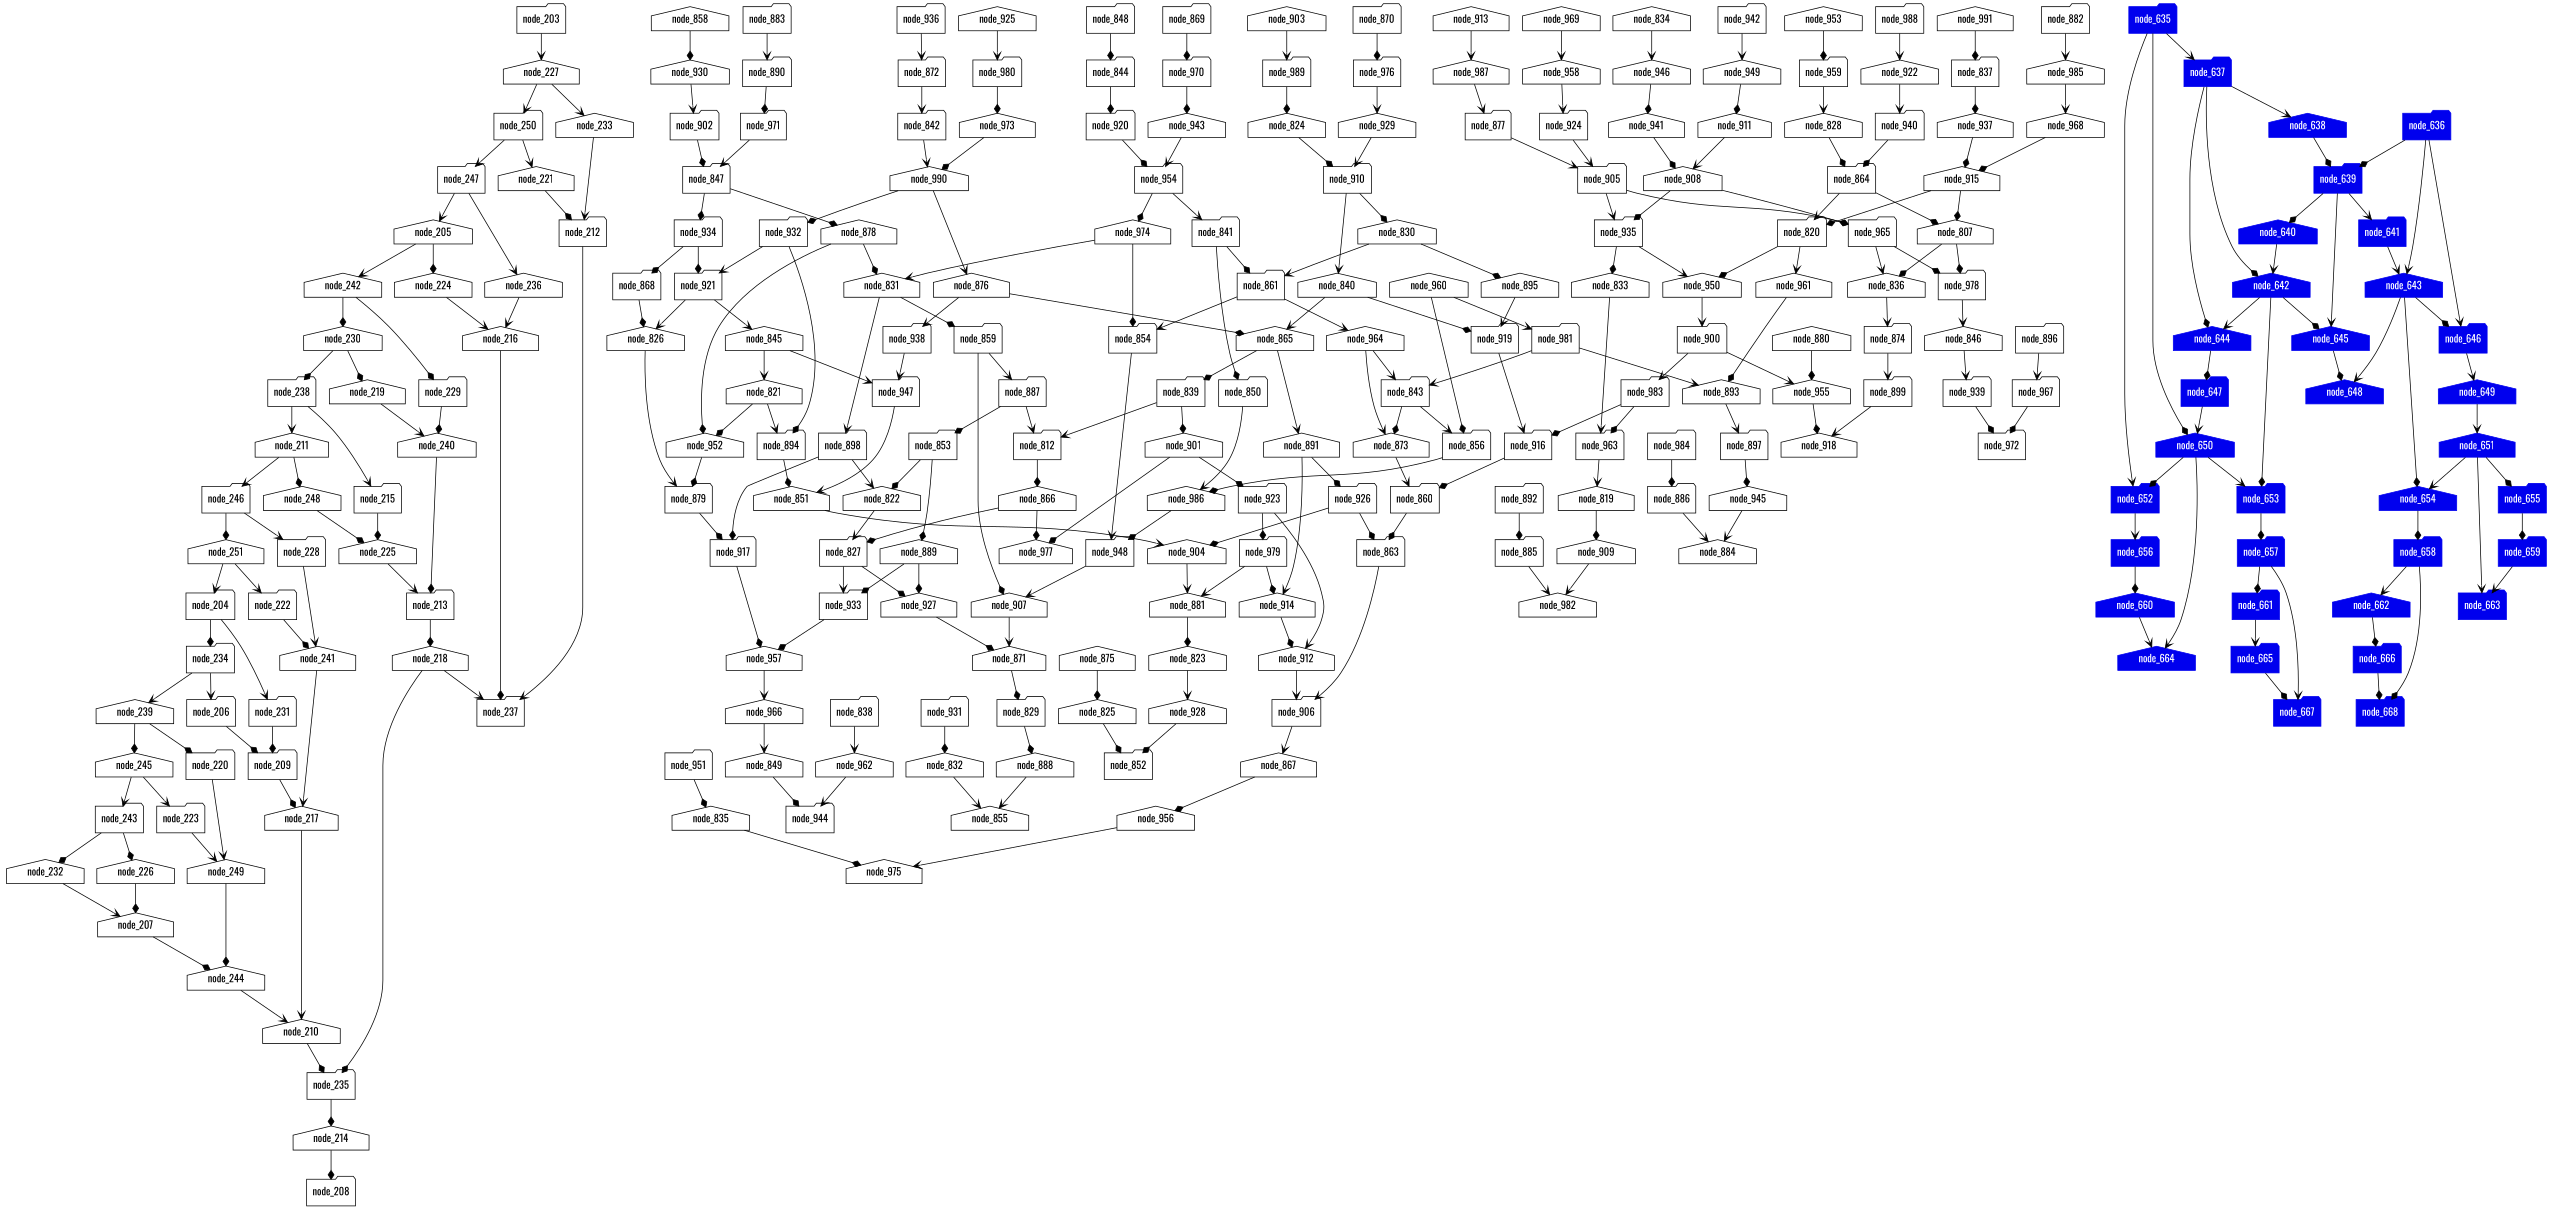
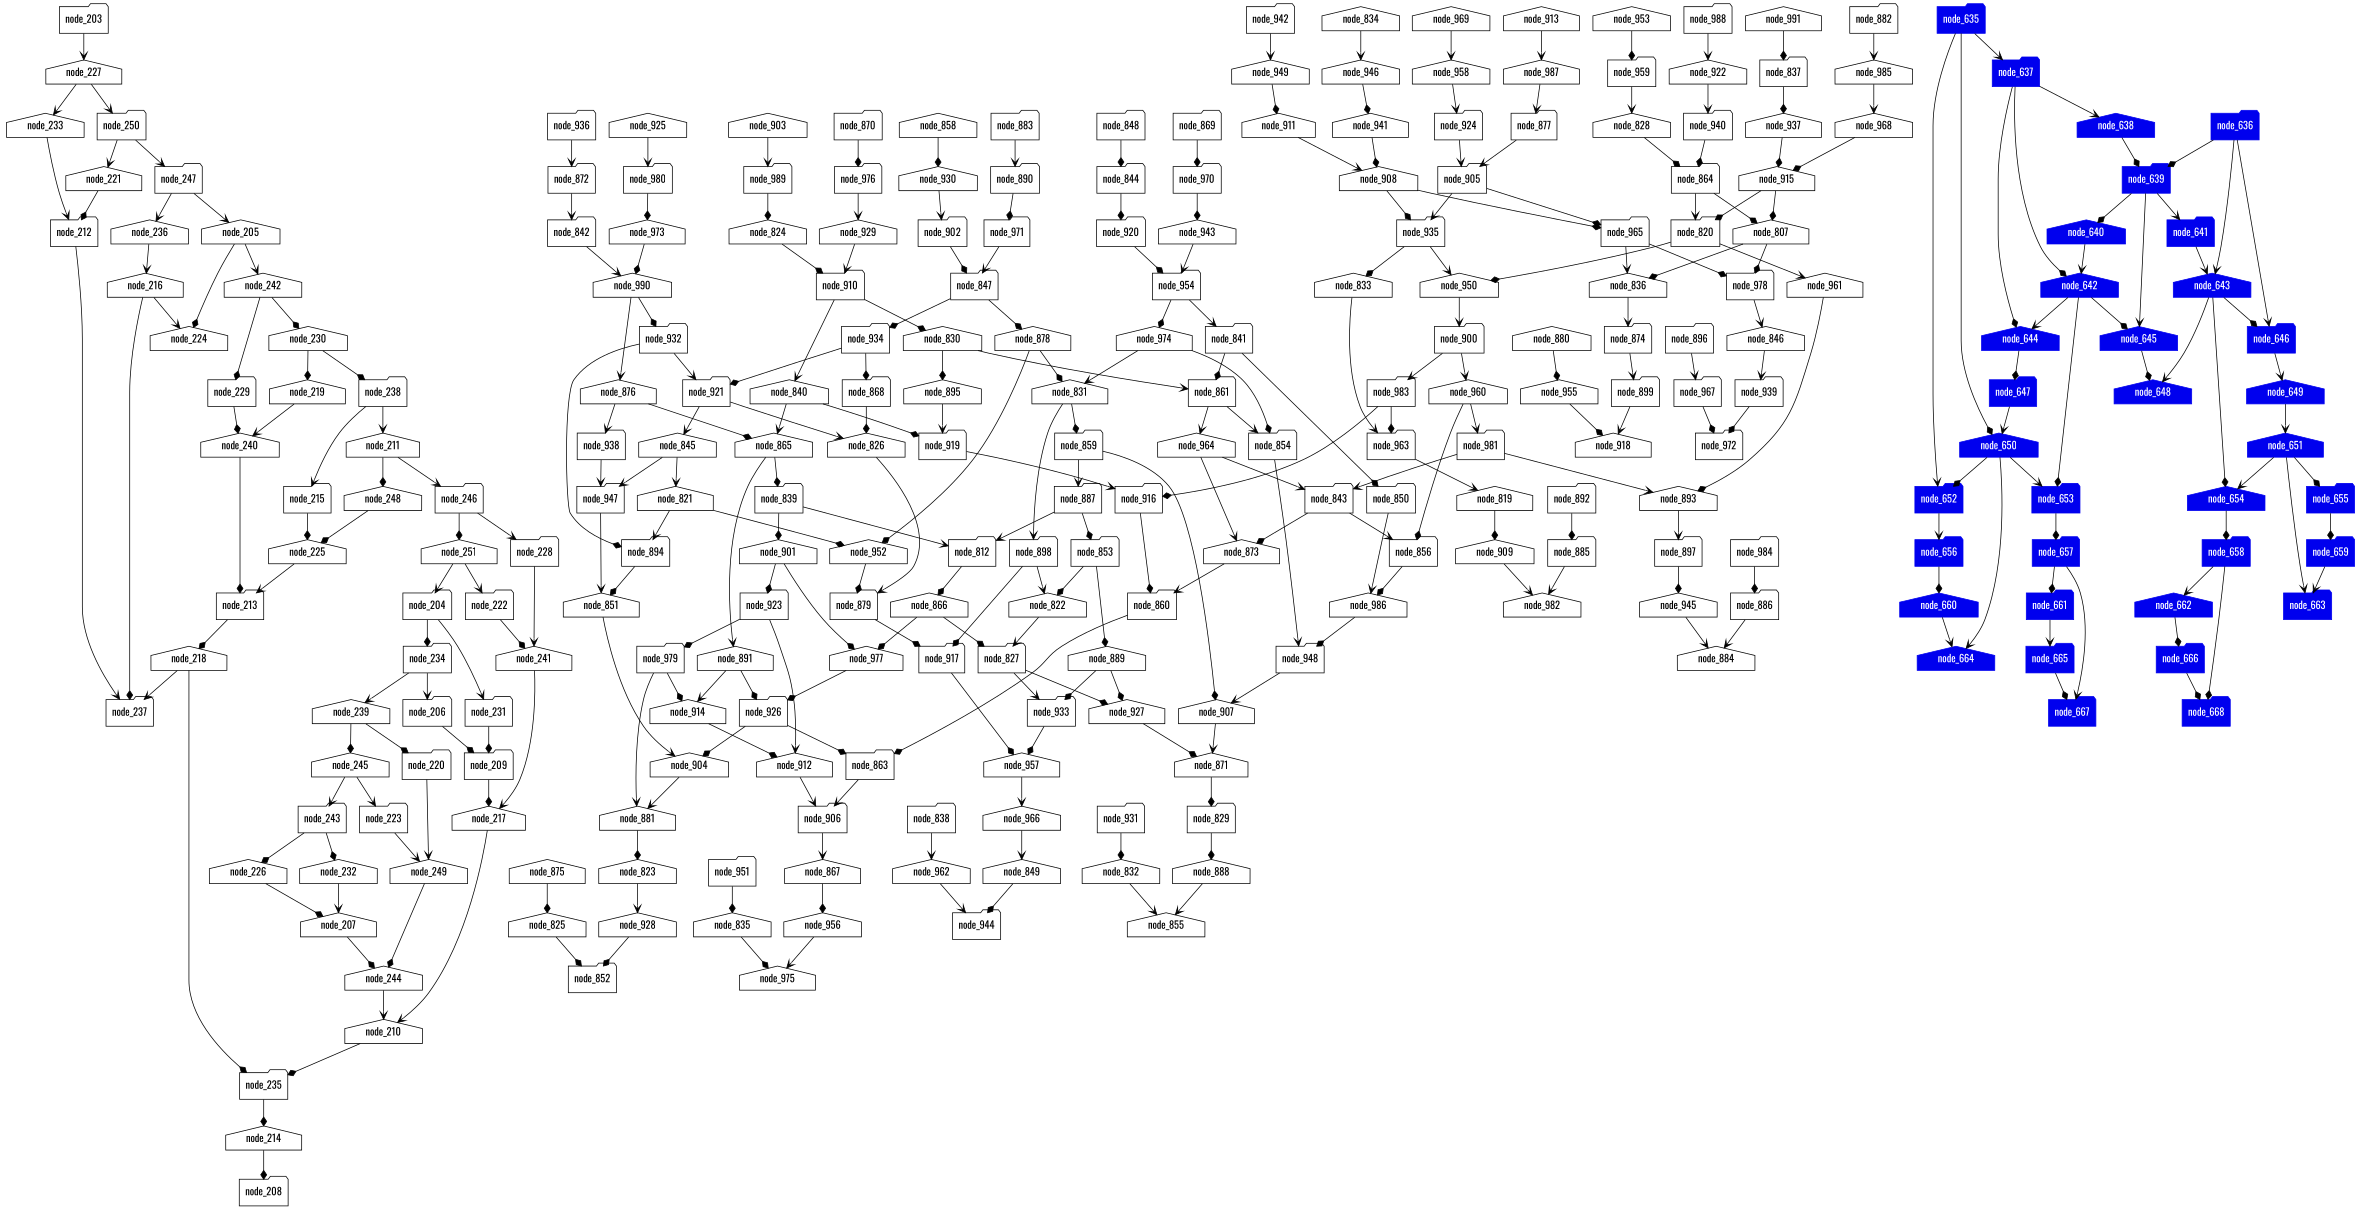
edge "node_224" -> "node_216": reversed
edge "node_900" -> "node_955": now "node_900" -> "node_960"
edge "node_977" -> "node_926": added
